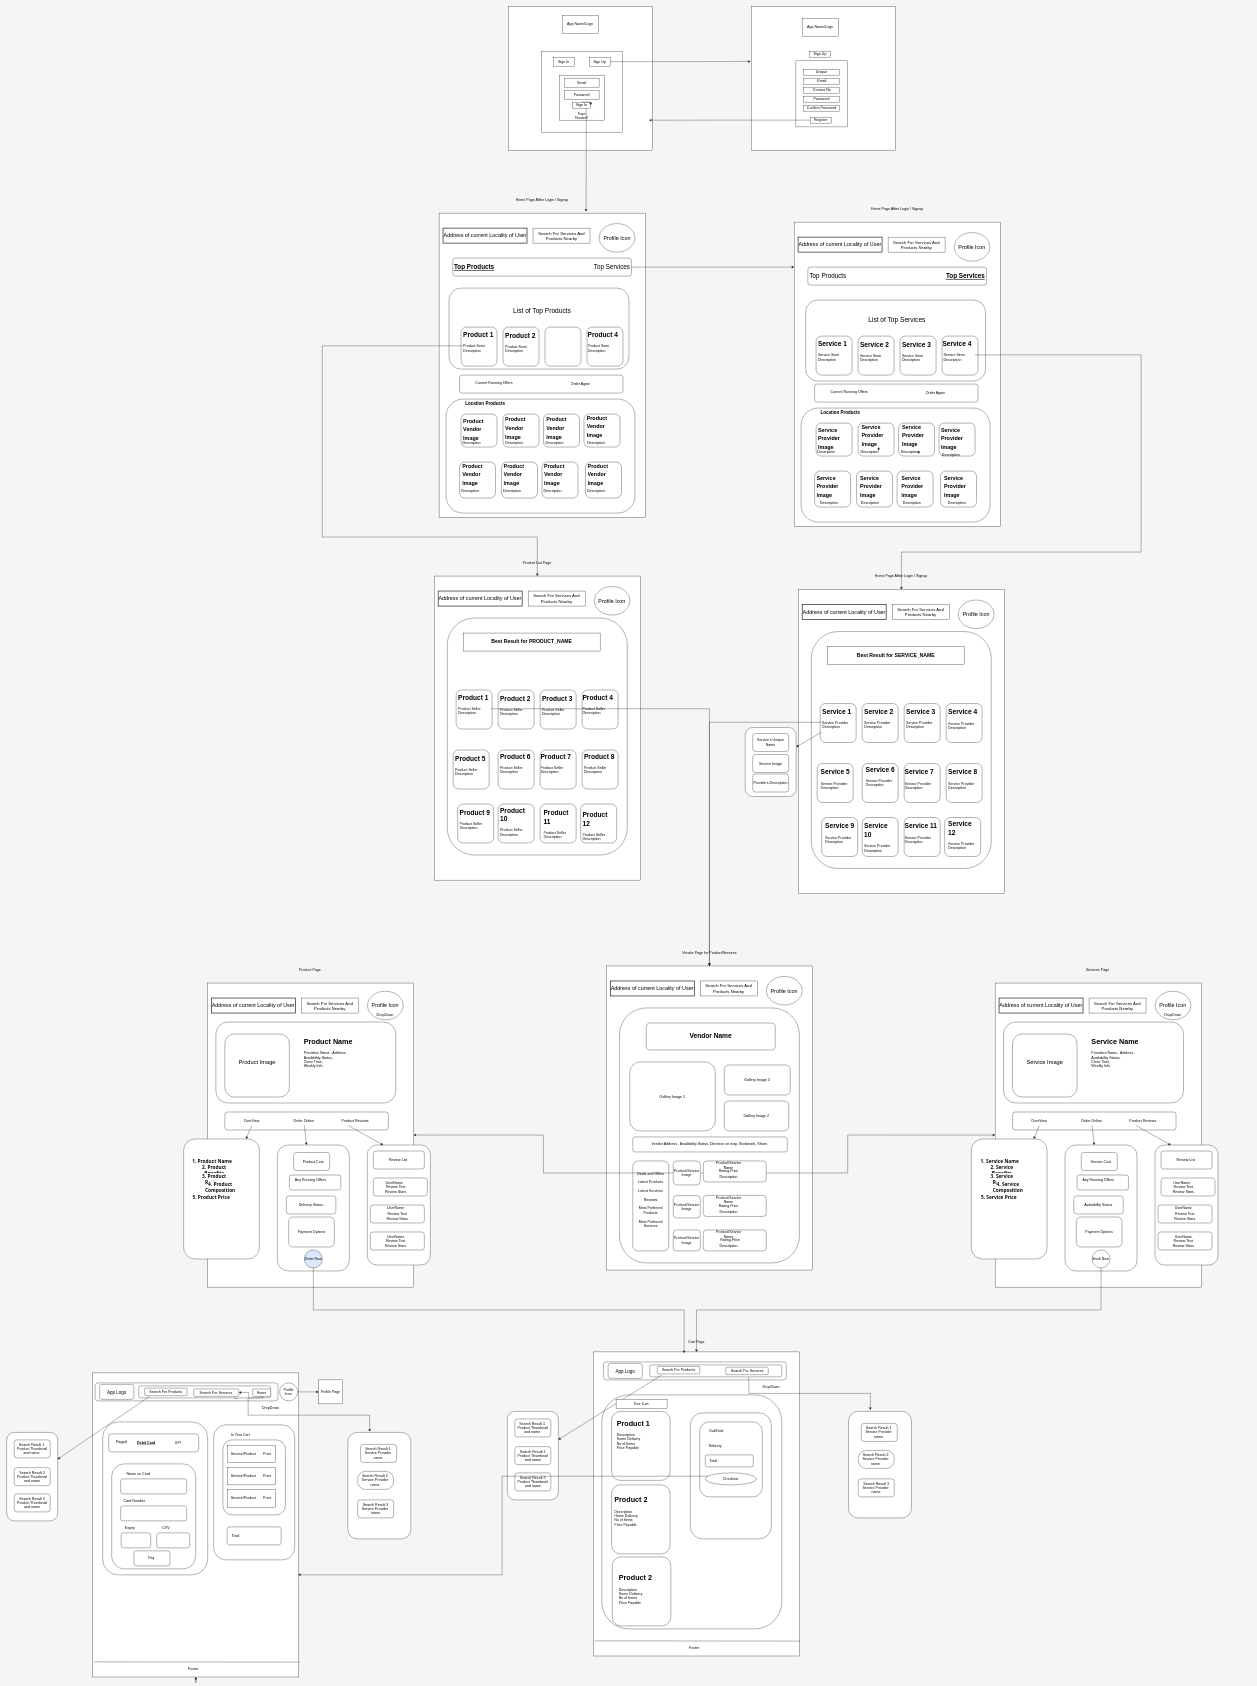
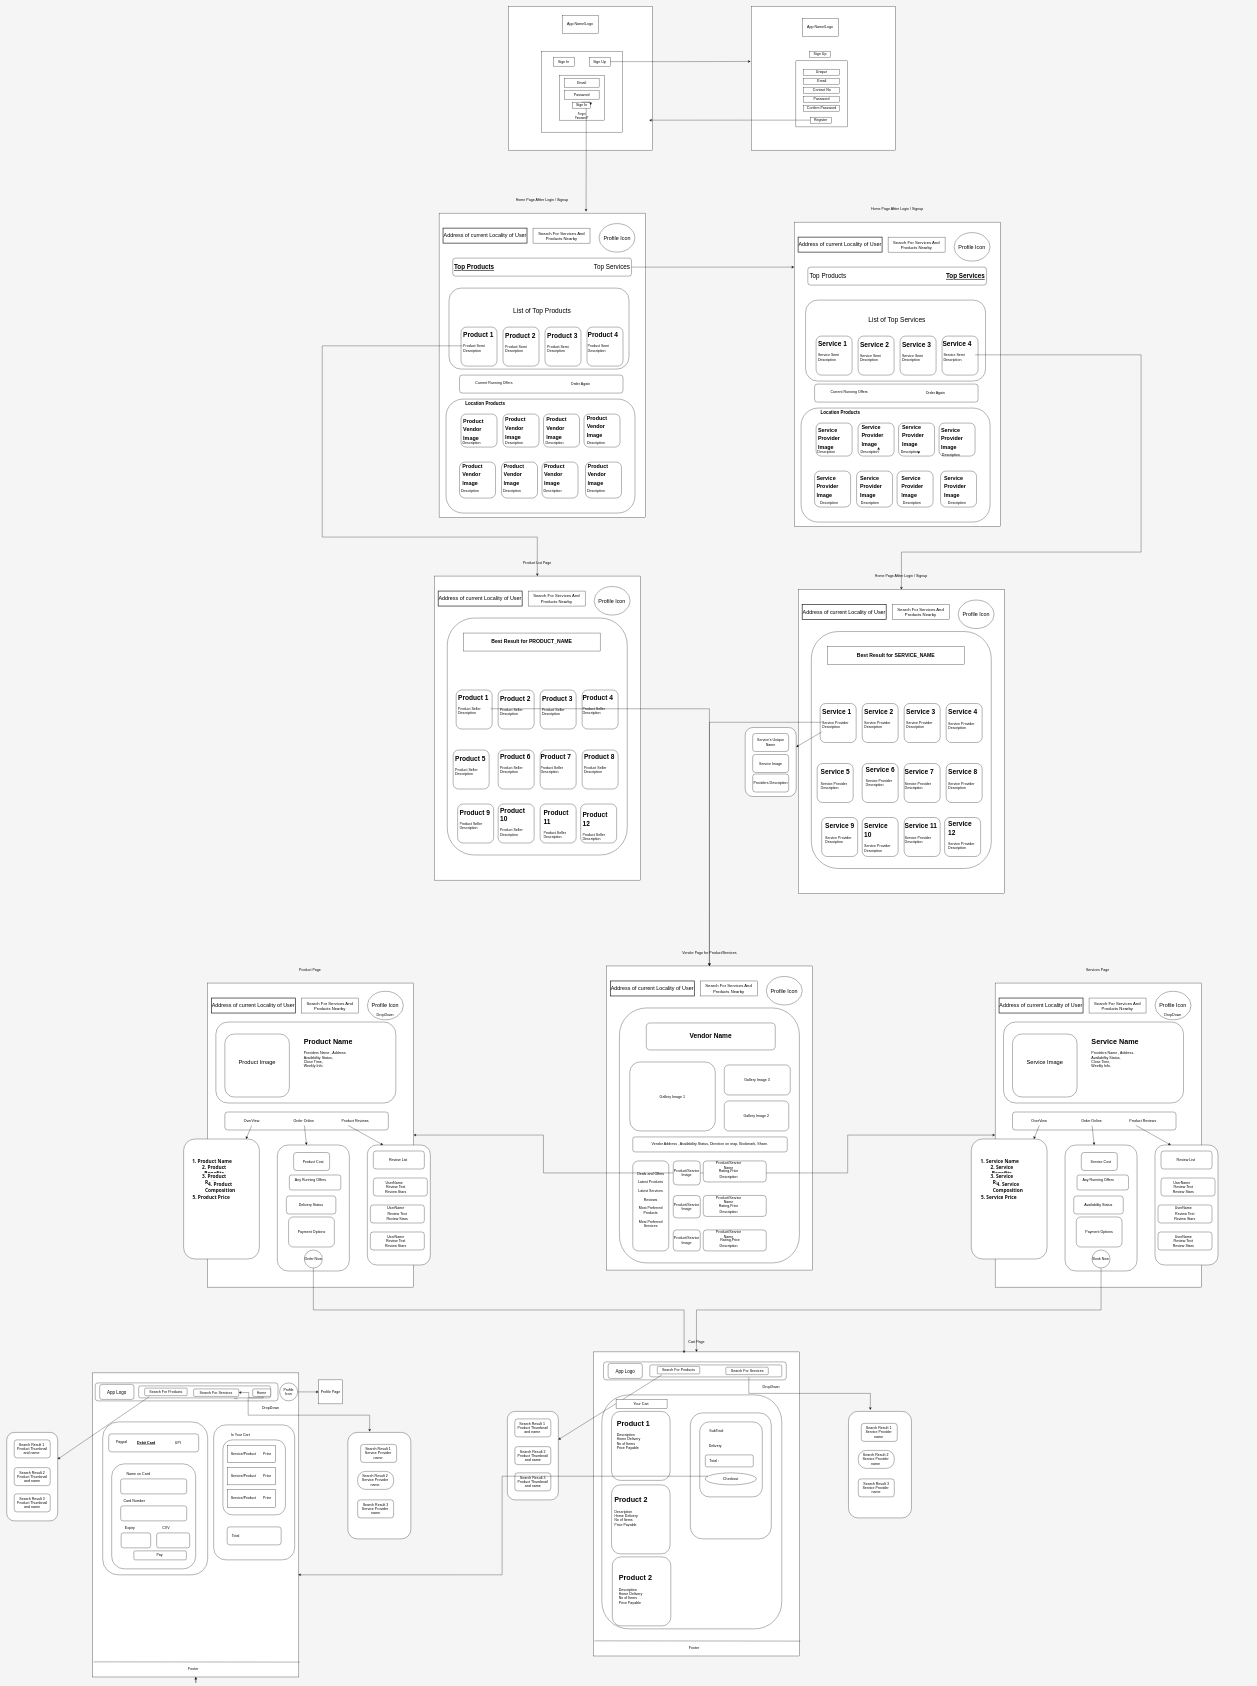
node "Product 3 Product Semi Description": added
node "Order Now": fillcolor #dae8fc -> #ffffff
node "Pay": size 36x15 -> 53x9
